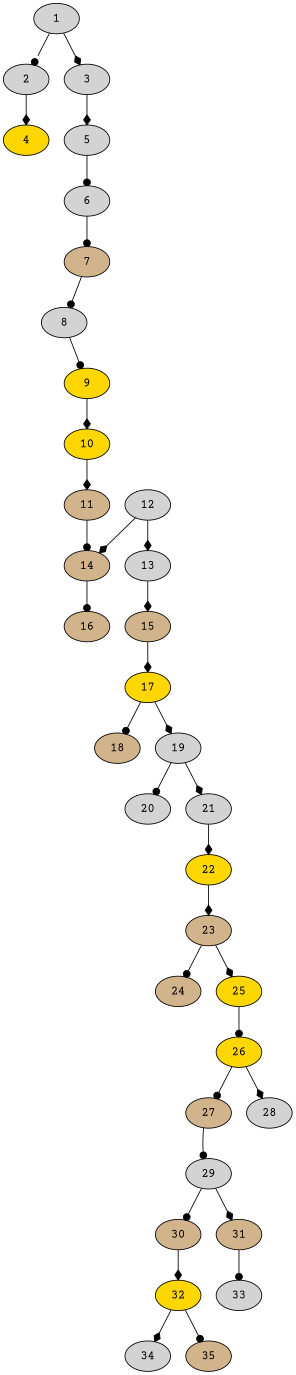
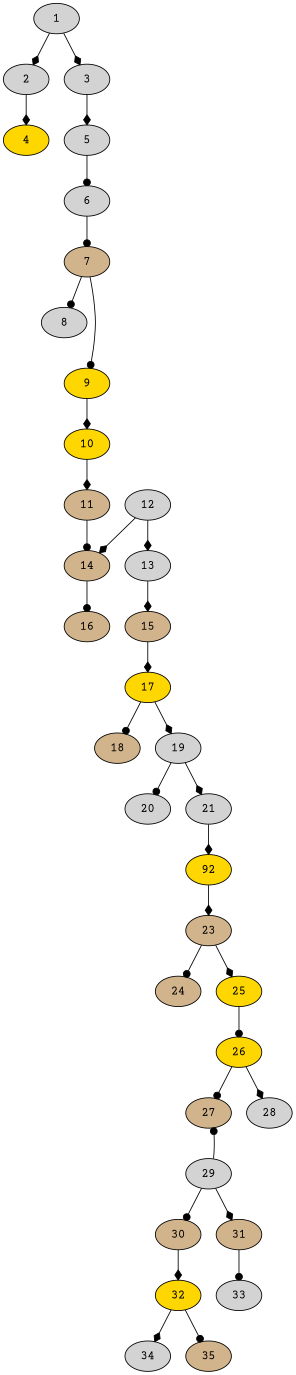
edge "1" -> "2": arrowhead dot -> diamond
edge "8" -> "9": now "7" -> "9"
node "22": label "22" -> "92"
edge "27" -> "29": reversed
